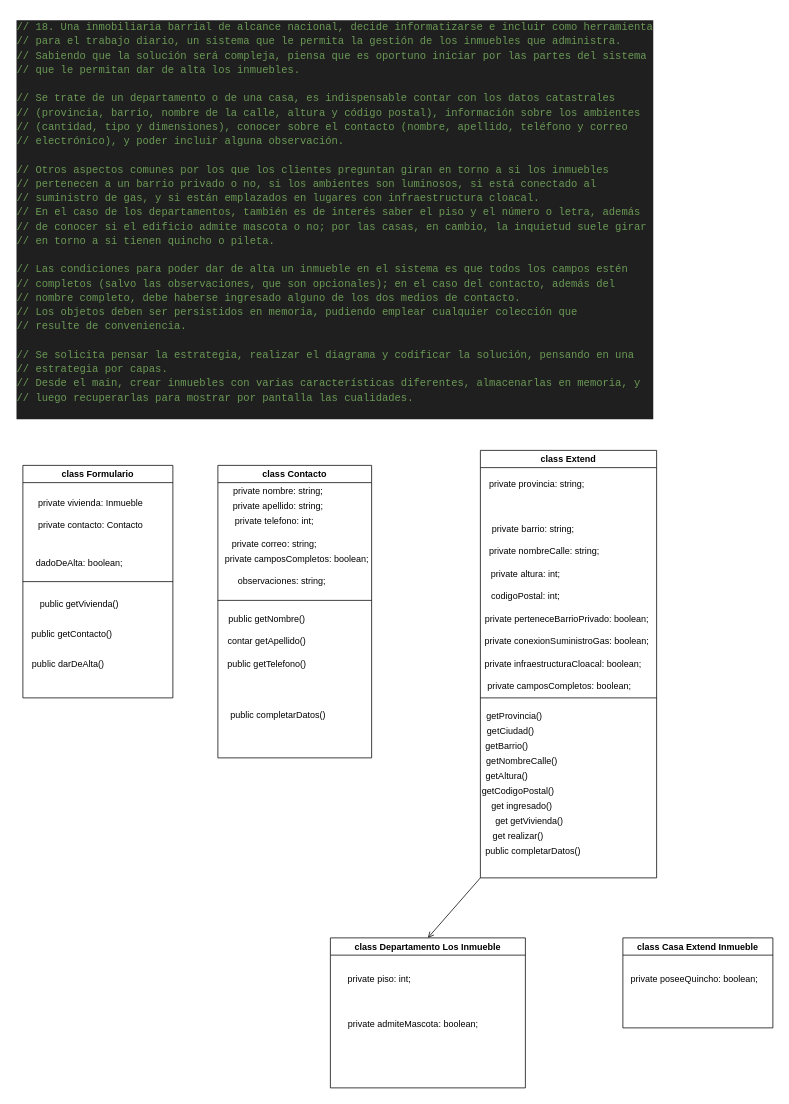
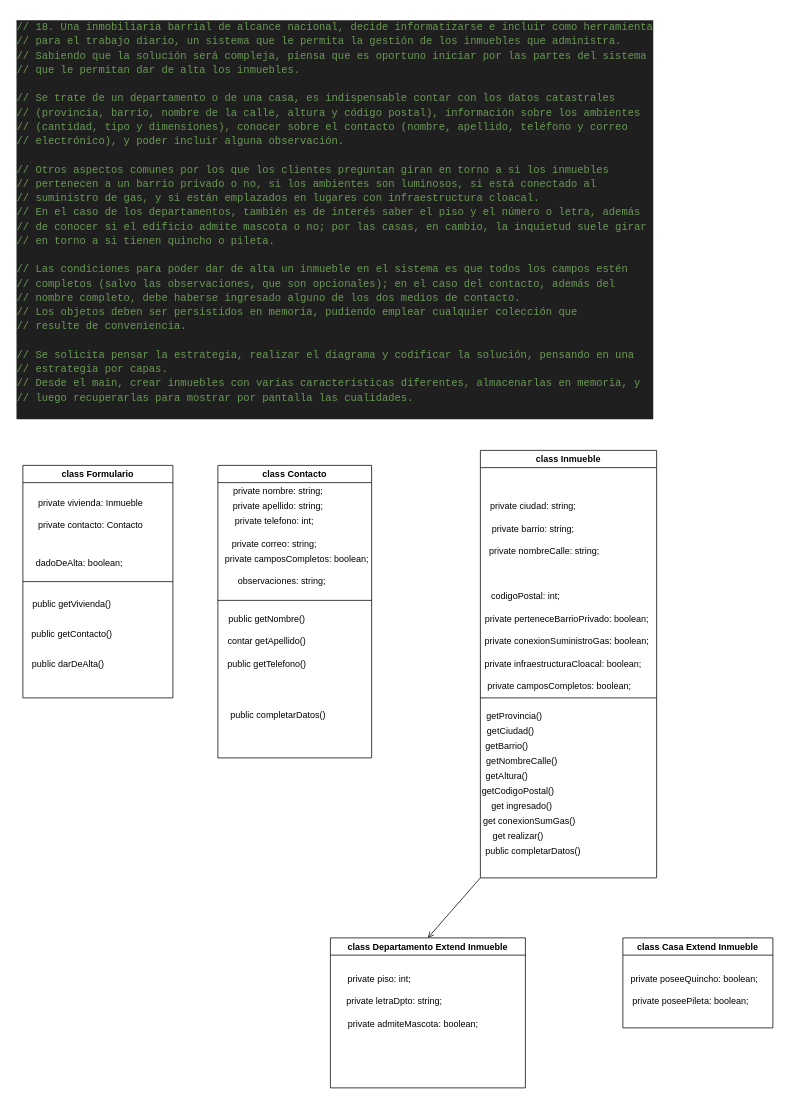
node "class Extend": label "class Extend" -> "class Inmueble"
node "private provincia: string;": removed
node "private ciudad: string;": added
node "private altura: int;": removed
node "public getVivienda()": moved (79, 604) -> (72, 604)
node "get getVivienda()": label "get getVivienda()" -> "get conexionSumGas()"
node "class Departamento Los Inmueble": label "class Departamento Los Inmueble" -> "class Departamento Extend Inmueble"
node "private letraDpto: string;": added
node "private poseePileta: boolean;": added
